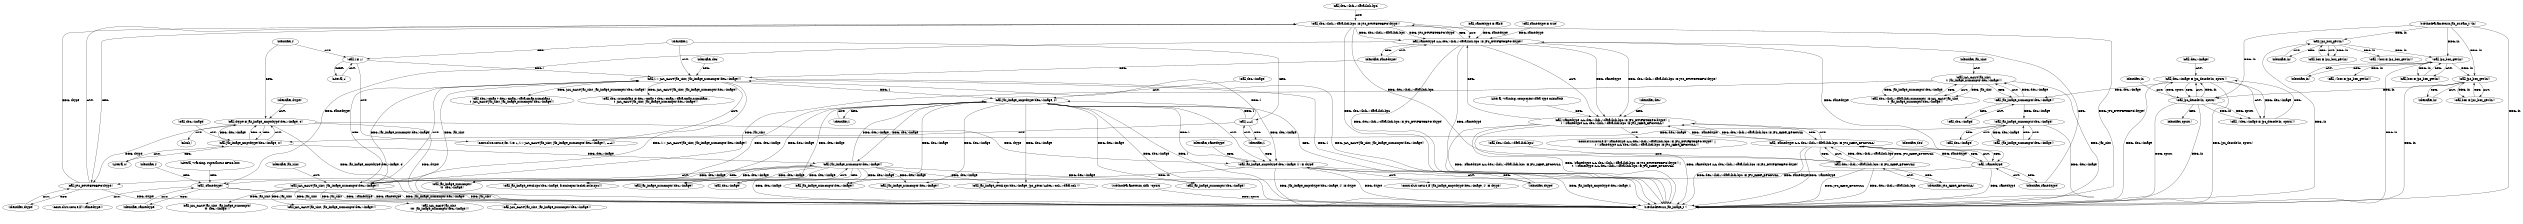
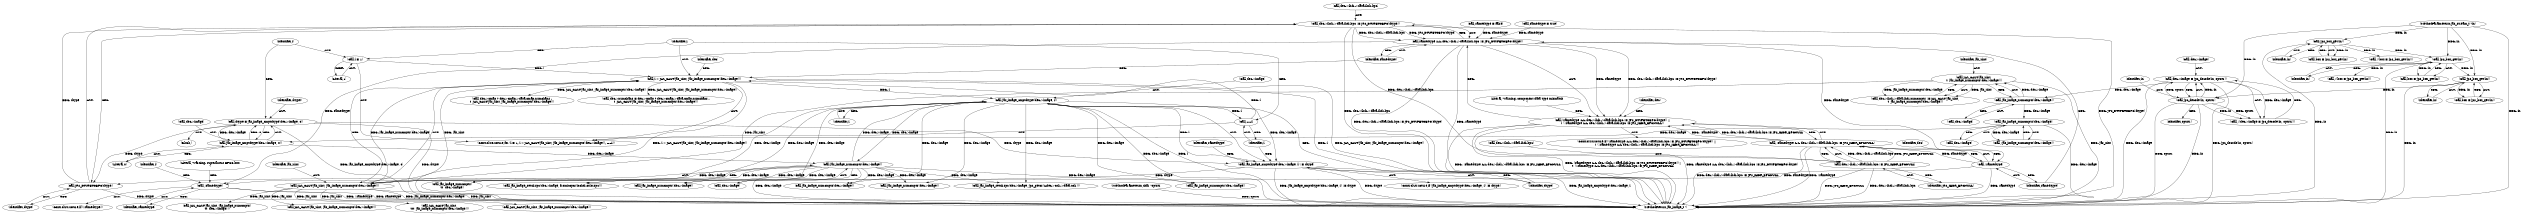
edge "(Call,++i)" -> "(Call,jas_image_cmptdtype(dec->image, i))": reversed
edge "(Call,jas_image_cmptdtype(dec->image, i) != dtype)" -> "(Call,JP2_DTYPETOBPC(dtype))": label "DDG: in" -> "DDG: dtype"
